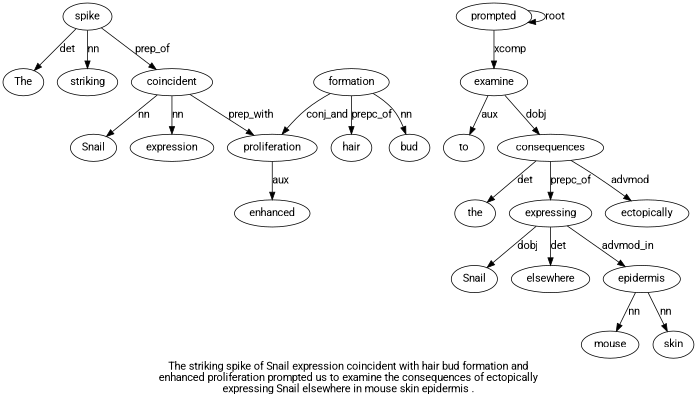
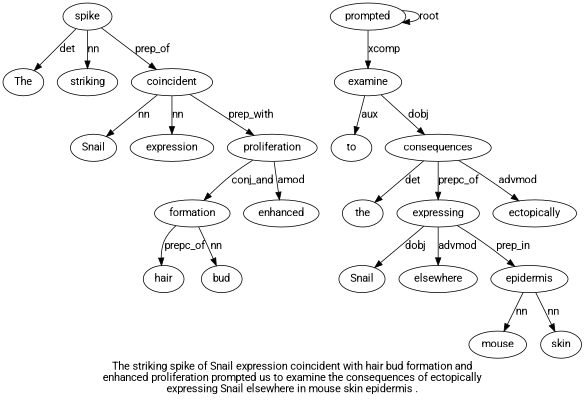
edge "formation" -> "proliferation": reversed
edge "proliferation" -> "enhanced": label "aux" -> "amod"
edge "expressing" -> "elsewhere": label "det" -> "advmod"
edge "expressing" -> "epidermis": label "advmod_in" -> "prep_in"
